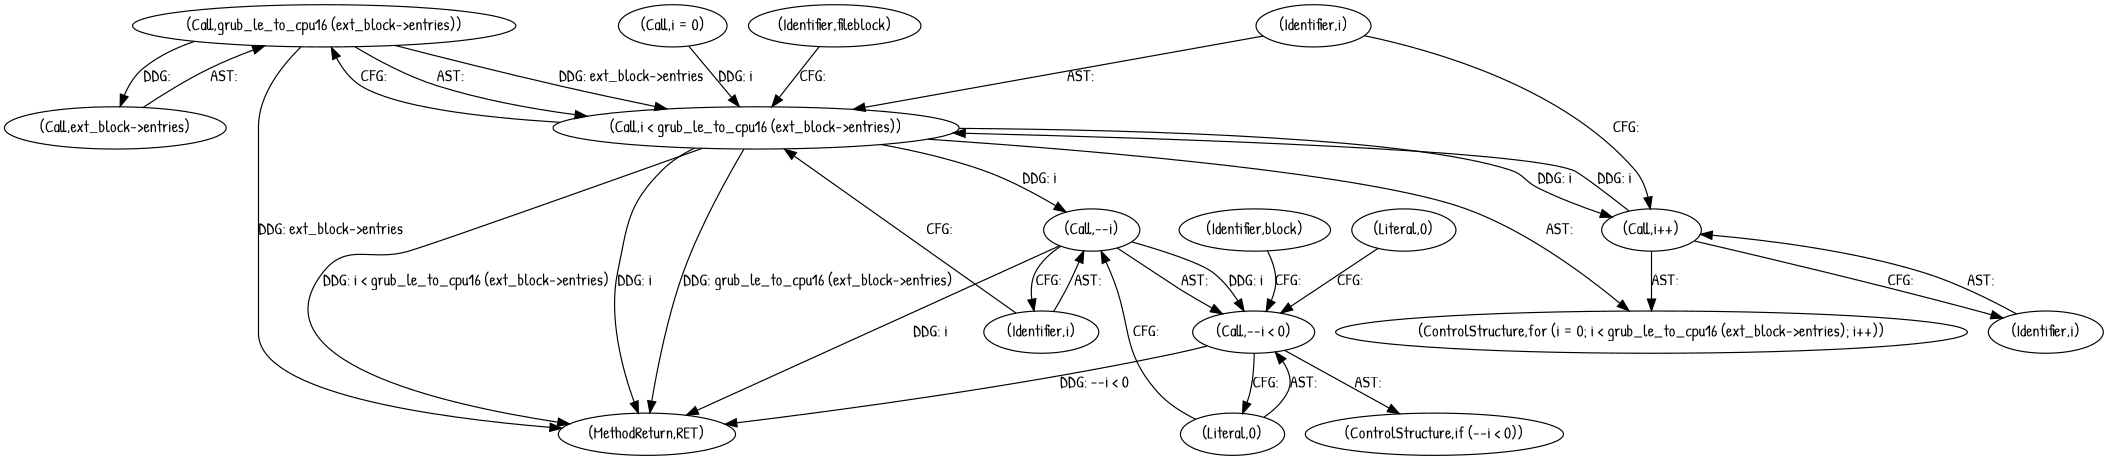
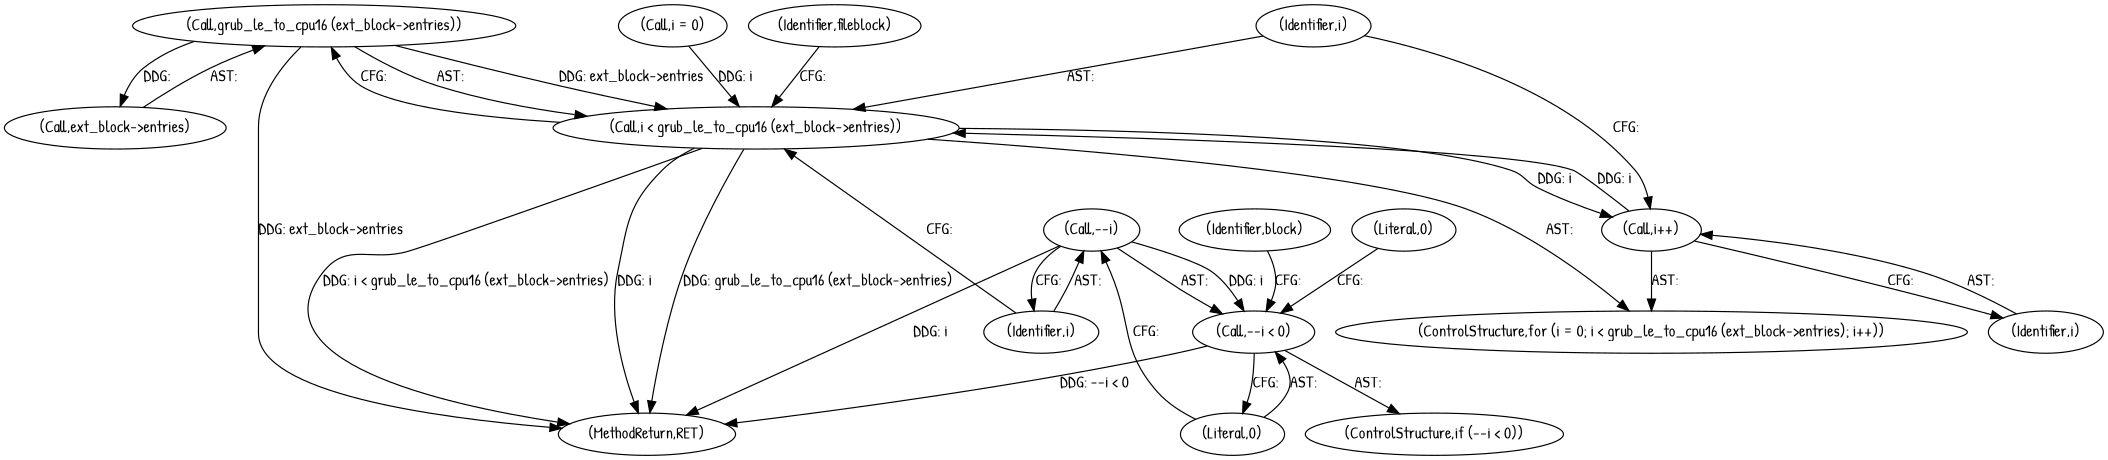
edge "(Call,i < grub_le_to_cpu16 (ext_block->entries))" -> "(Call,--i)": removed, label "DDG: i"
